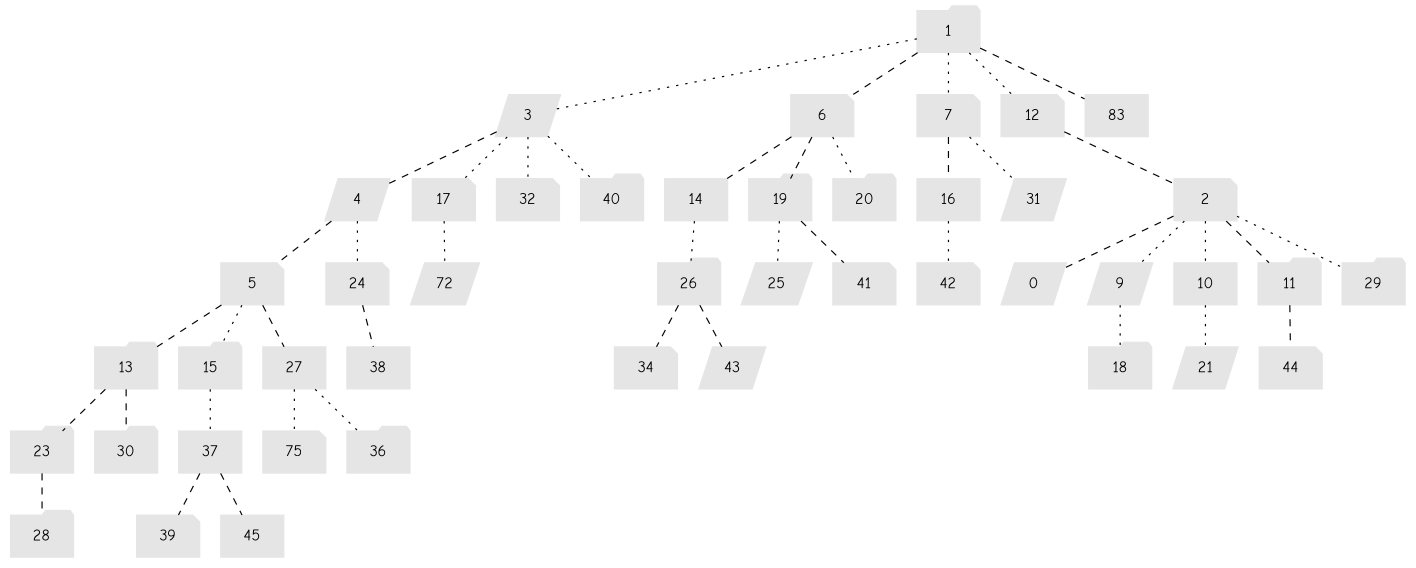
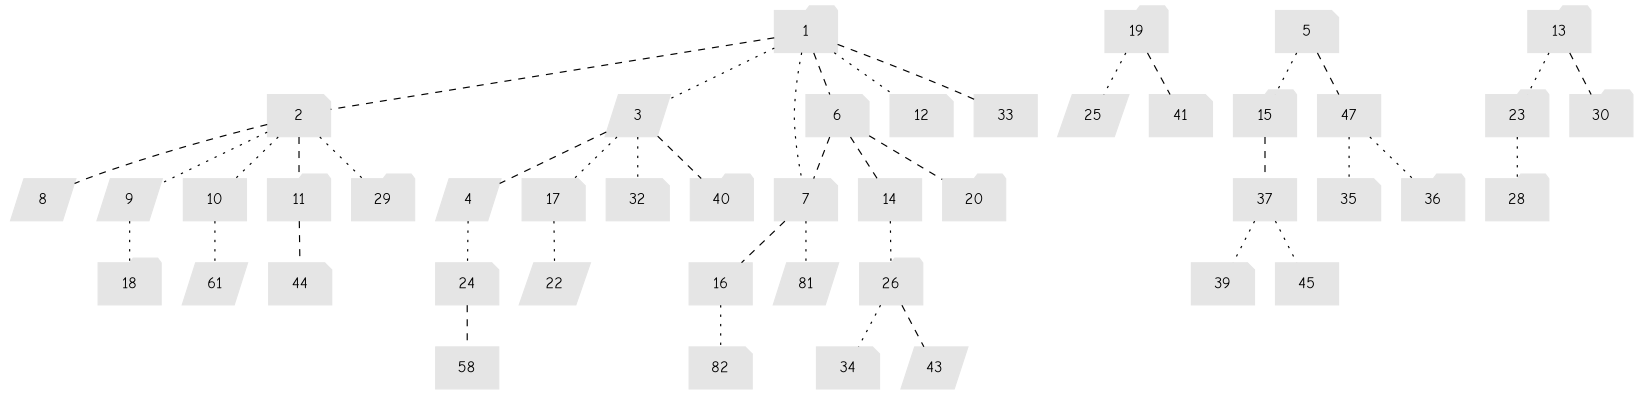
node "83": label "83" -> "33"
edge "3" -- "40": style dotted -> dashed
edge "6" -- "19": now "6" -- "7"
edge "6" -- "20": style dotted -> dashed
edge "12" -- "2": now "1" -- "2"
node "31": label "31" -> "81"
edge "4" -- "5": removed
node "72": label "72" -> "22"
node "42": label "42" -> "82"
node "0": label "0" -> "8"
edge "5" -- "13": removed
edge "26" -- "34": style dashed -> dotted
node "27": label "27" -> "47"
node "38": label "38" -> "58"
node "21": label "21" -> "61"
edge "13" -- "23": style dashed -> dotted
edge "15" -- "37": style dotted -> dashed
node "75": label "75" -> "35"
edge "23" -- "28": style dashed -> dotted
edge "37" -- "39": style dashed -> dotted
edge "37" -- "45": style dashed -> dotted
